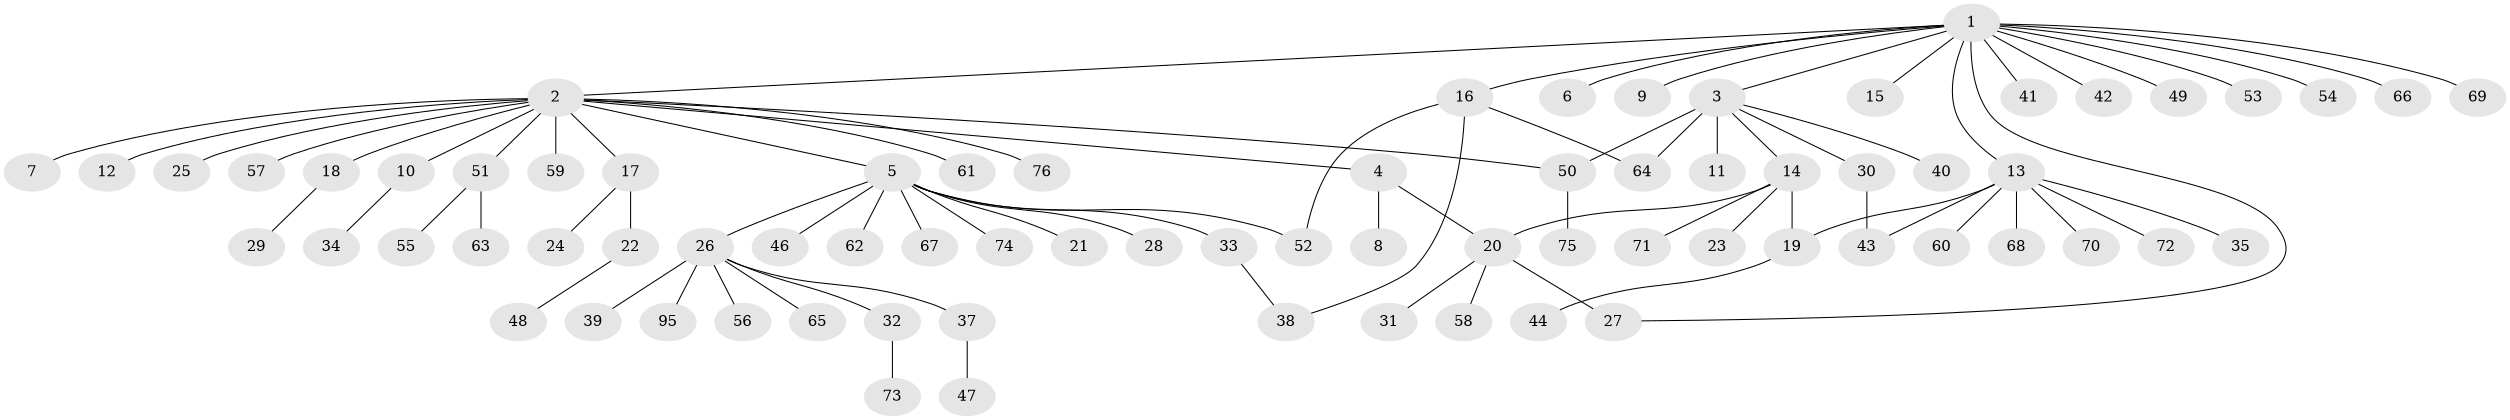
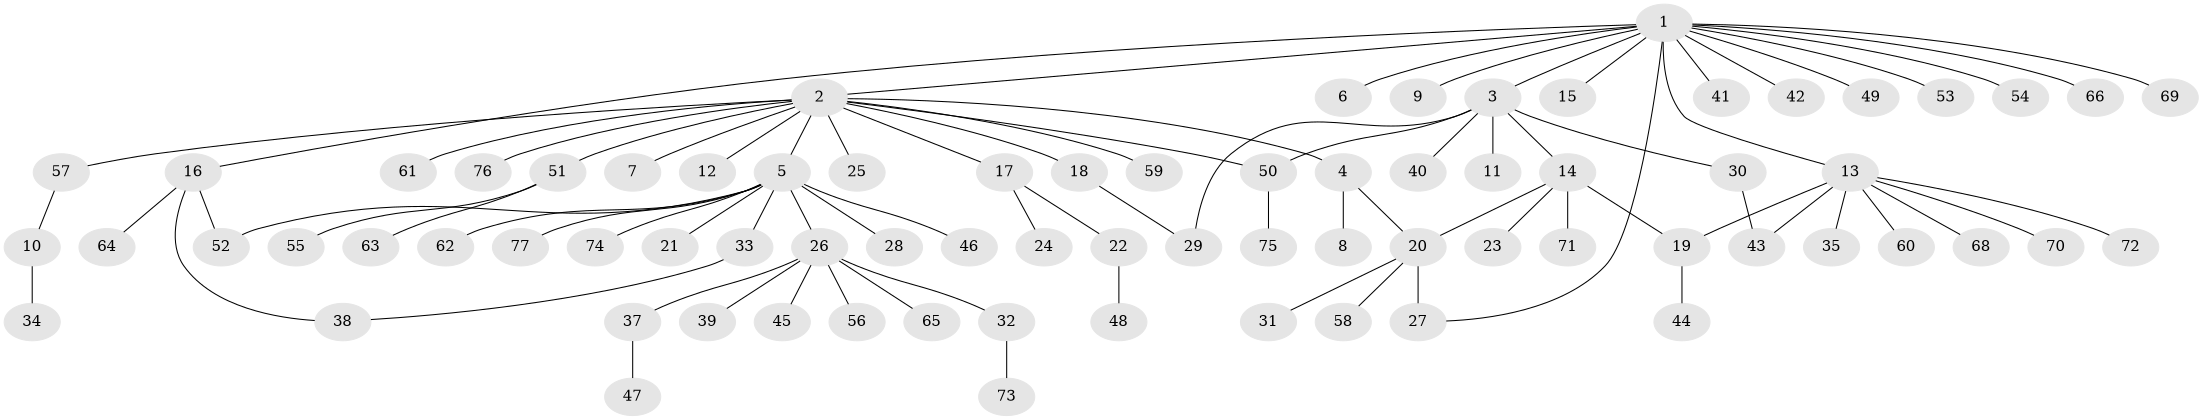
edge "2" -- "10": now "57" -- "10"
edge "3" -- "64": now "3" -- "29"
node "67": label "67" -> "77"
node "95": label "95" -> "45"
